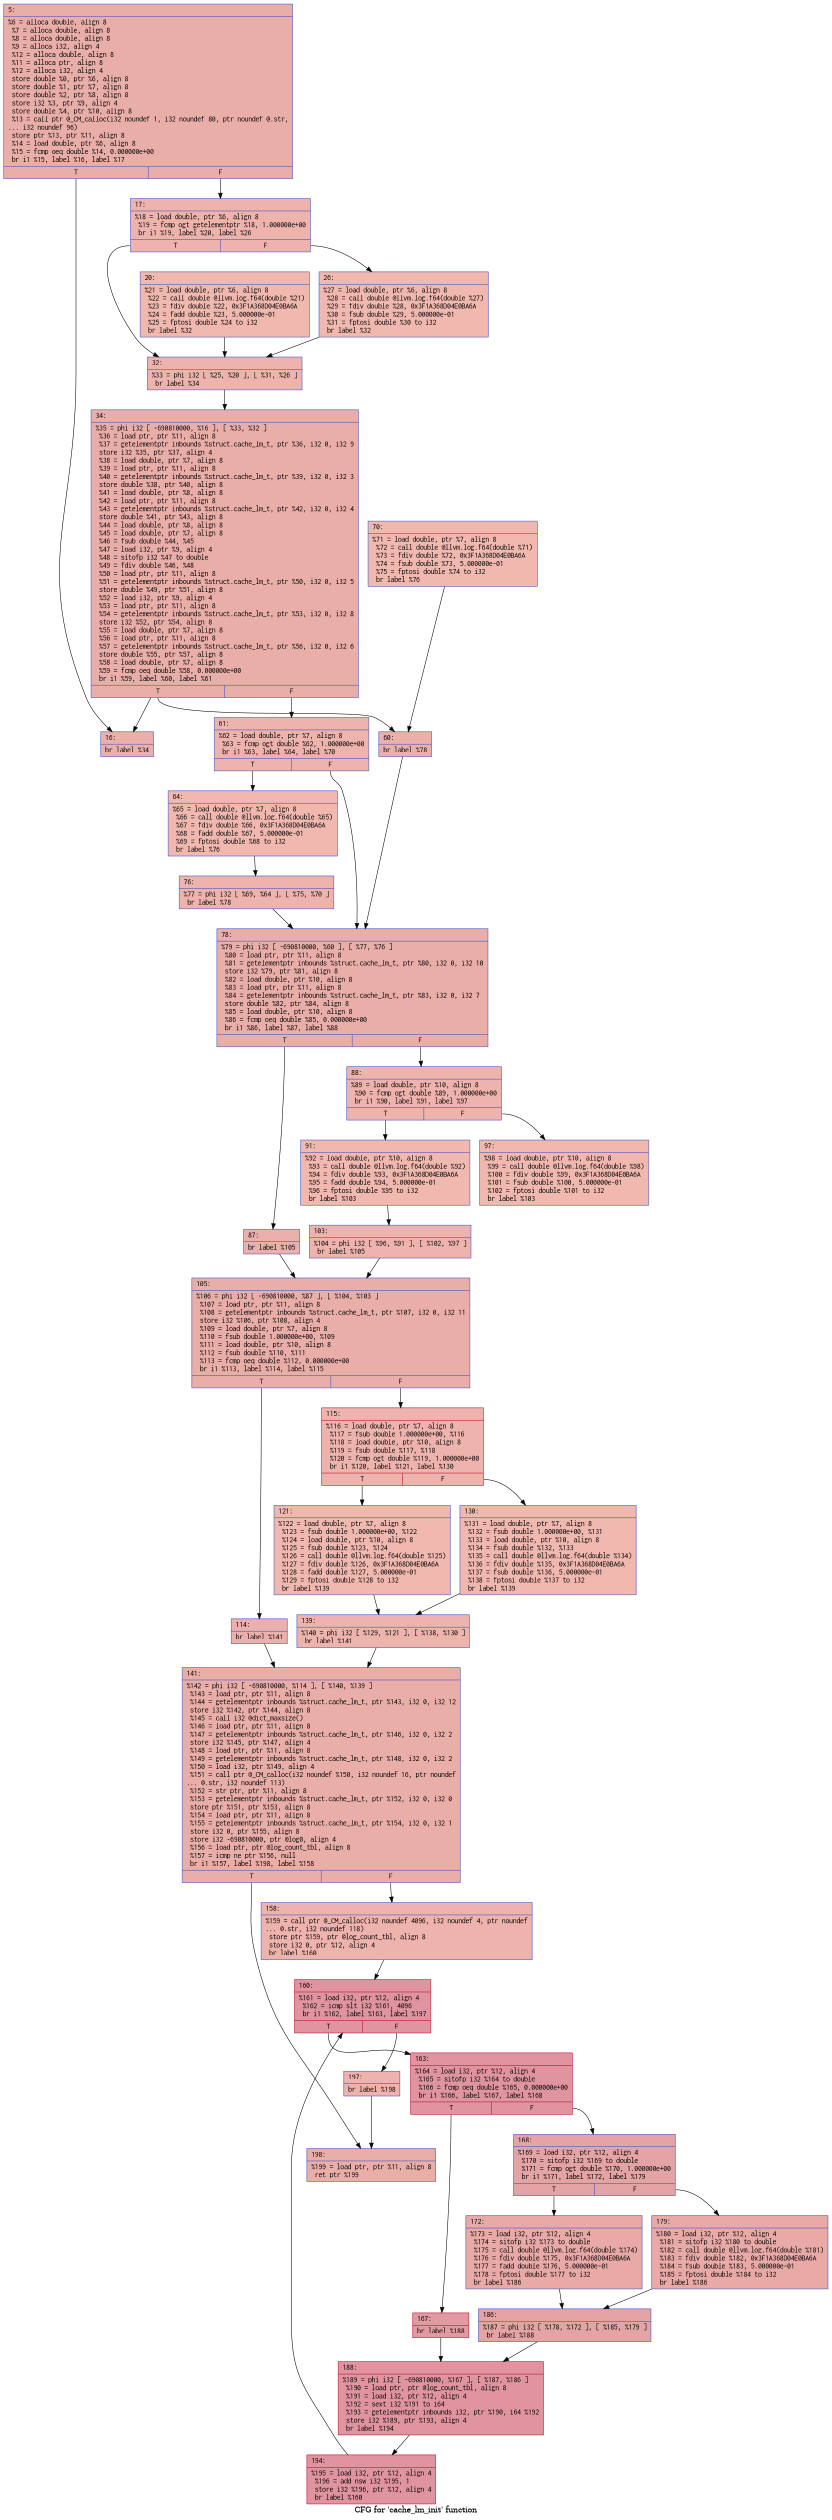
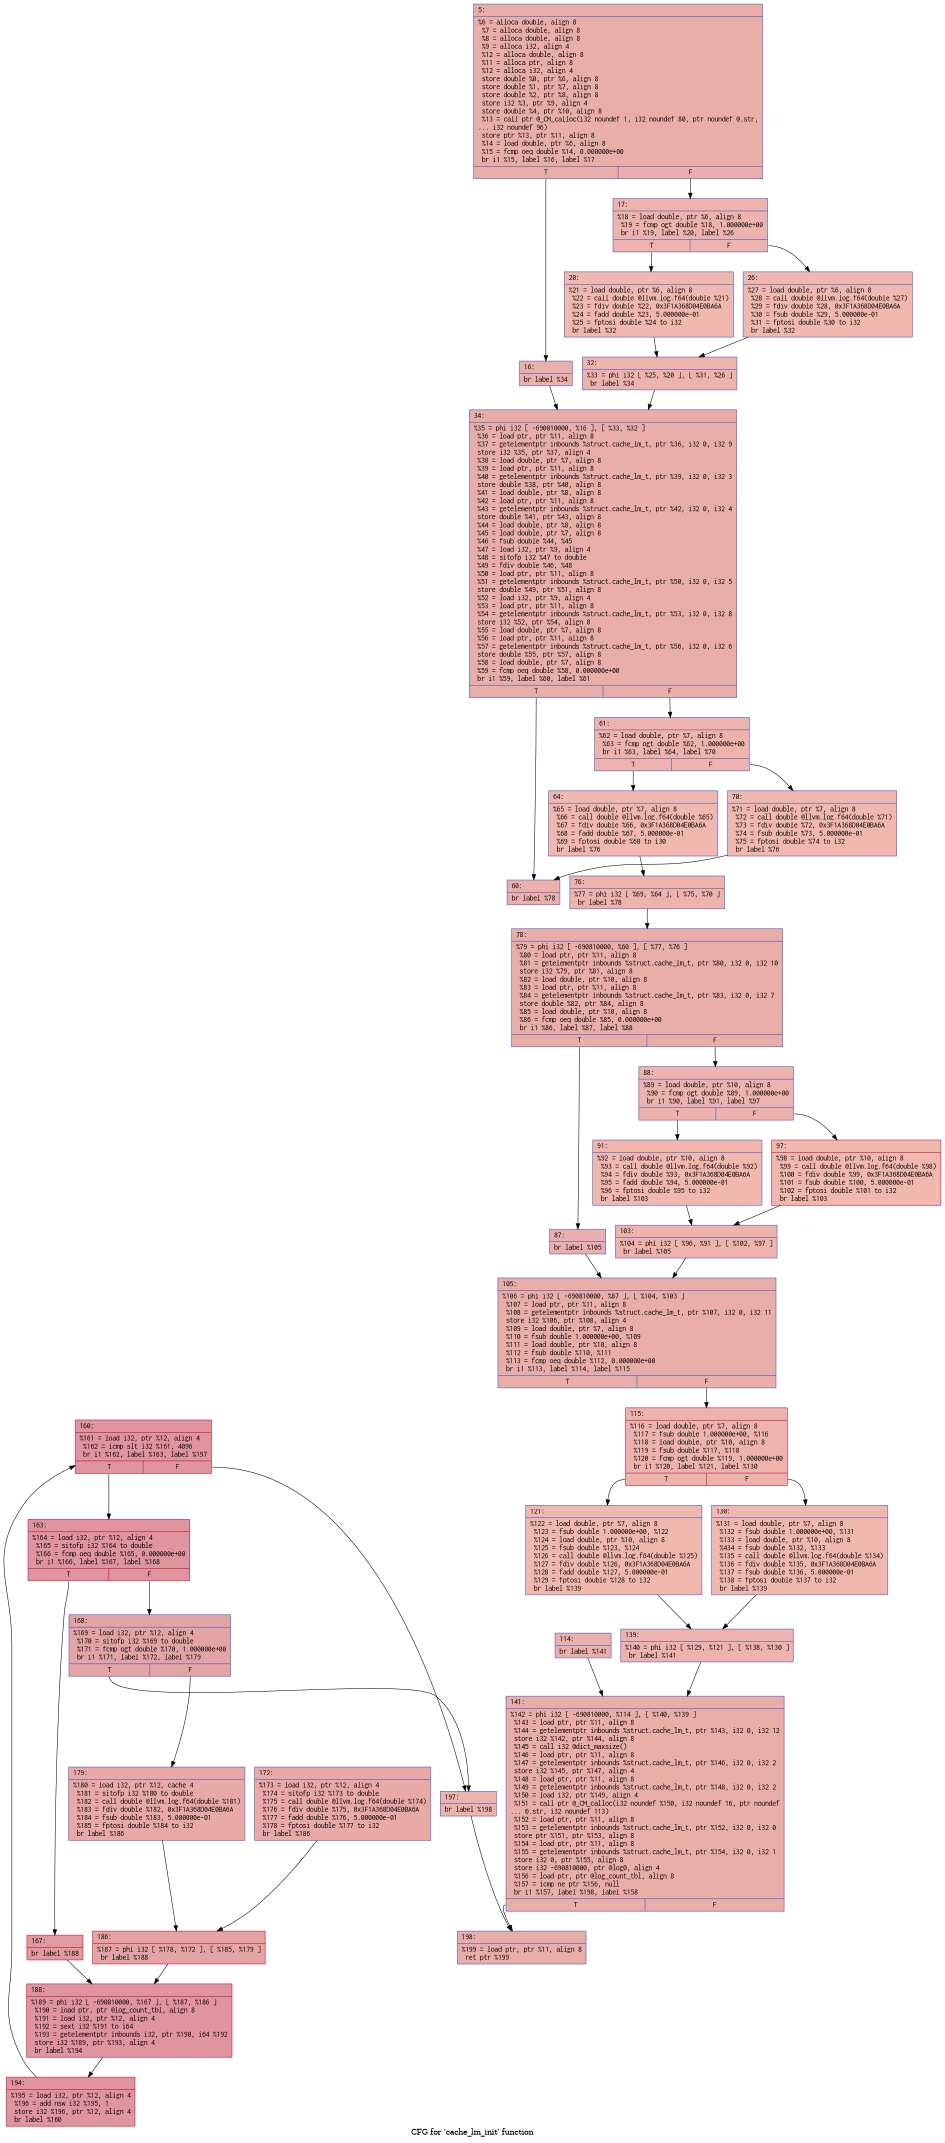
node "17:": text "%19 = fcmp ogt getelementptr %18, 1.000000e+00" -> "%19 = fcmp ogt double %18, 1.000000e+00"
edge "17:" -> "32:": now "17:" -> "20:"
edge "34:" -> "16:": reversed
edge "60:" -> "78:": removed
node "64:": text "%69 = fptosi double %68 to i32" -> "%69 = fptosi double %68 to i30"
edge "61:" -> "78:": now "61:" -> "70:"
node "97:": color #3d50c3ff -> #b70d28ff
edge "97:" -> "103:": added
edge "105:" -> "114:": removed
node "130:": text "%134 = fsub double %132, %133" -> "%434 = fsub double %132, %133"
node "141:": text "%152 = str ptr, ptr %11, align 8" -> "%152 = load ptr, ptr %11, align 8"
node "158:": removed
edge "168:" -> "172:": now "168:" -> "197:"
node "179:": text "%180 = load i32, ptr %12, align 4" -> "%180 = load i32, ptr %12, cache 4"
node "186:": color #3d50c3ff -> #b70d28ff
